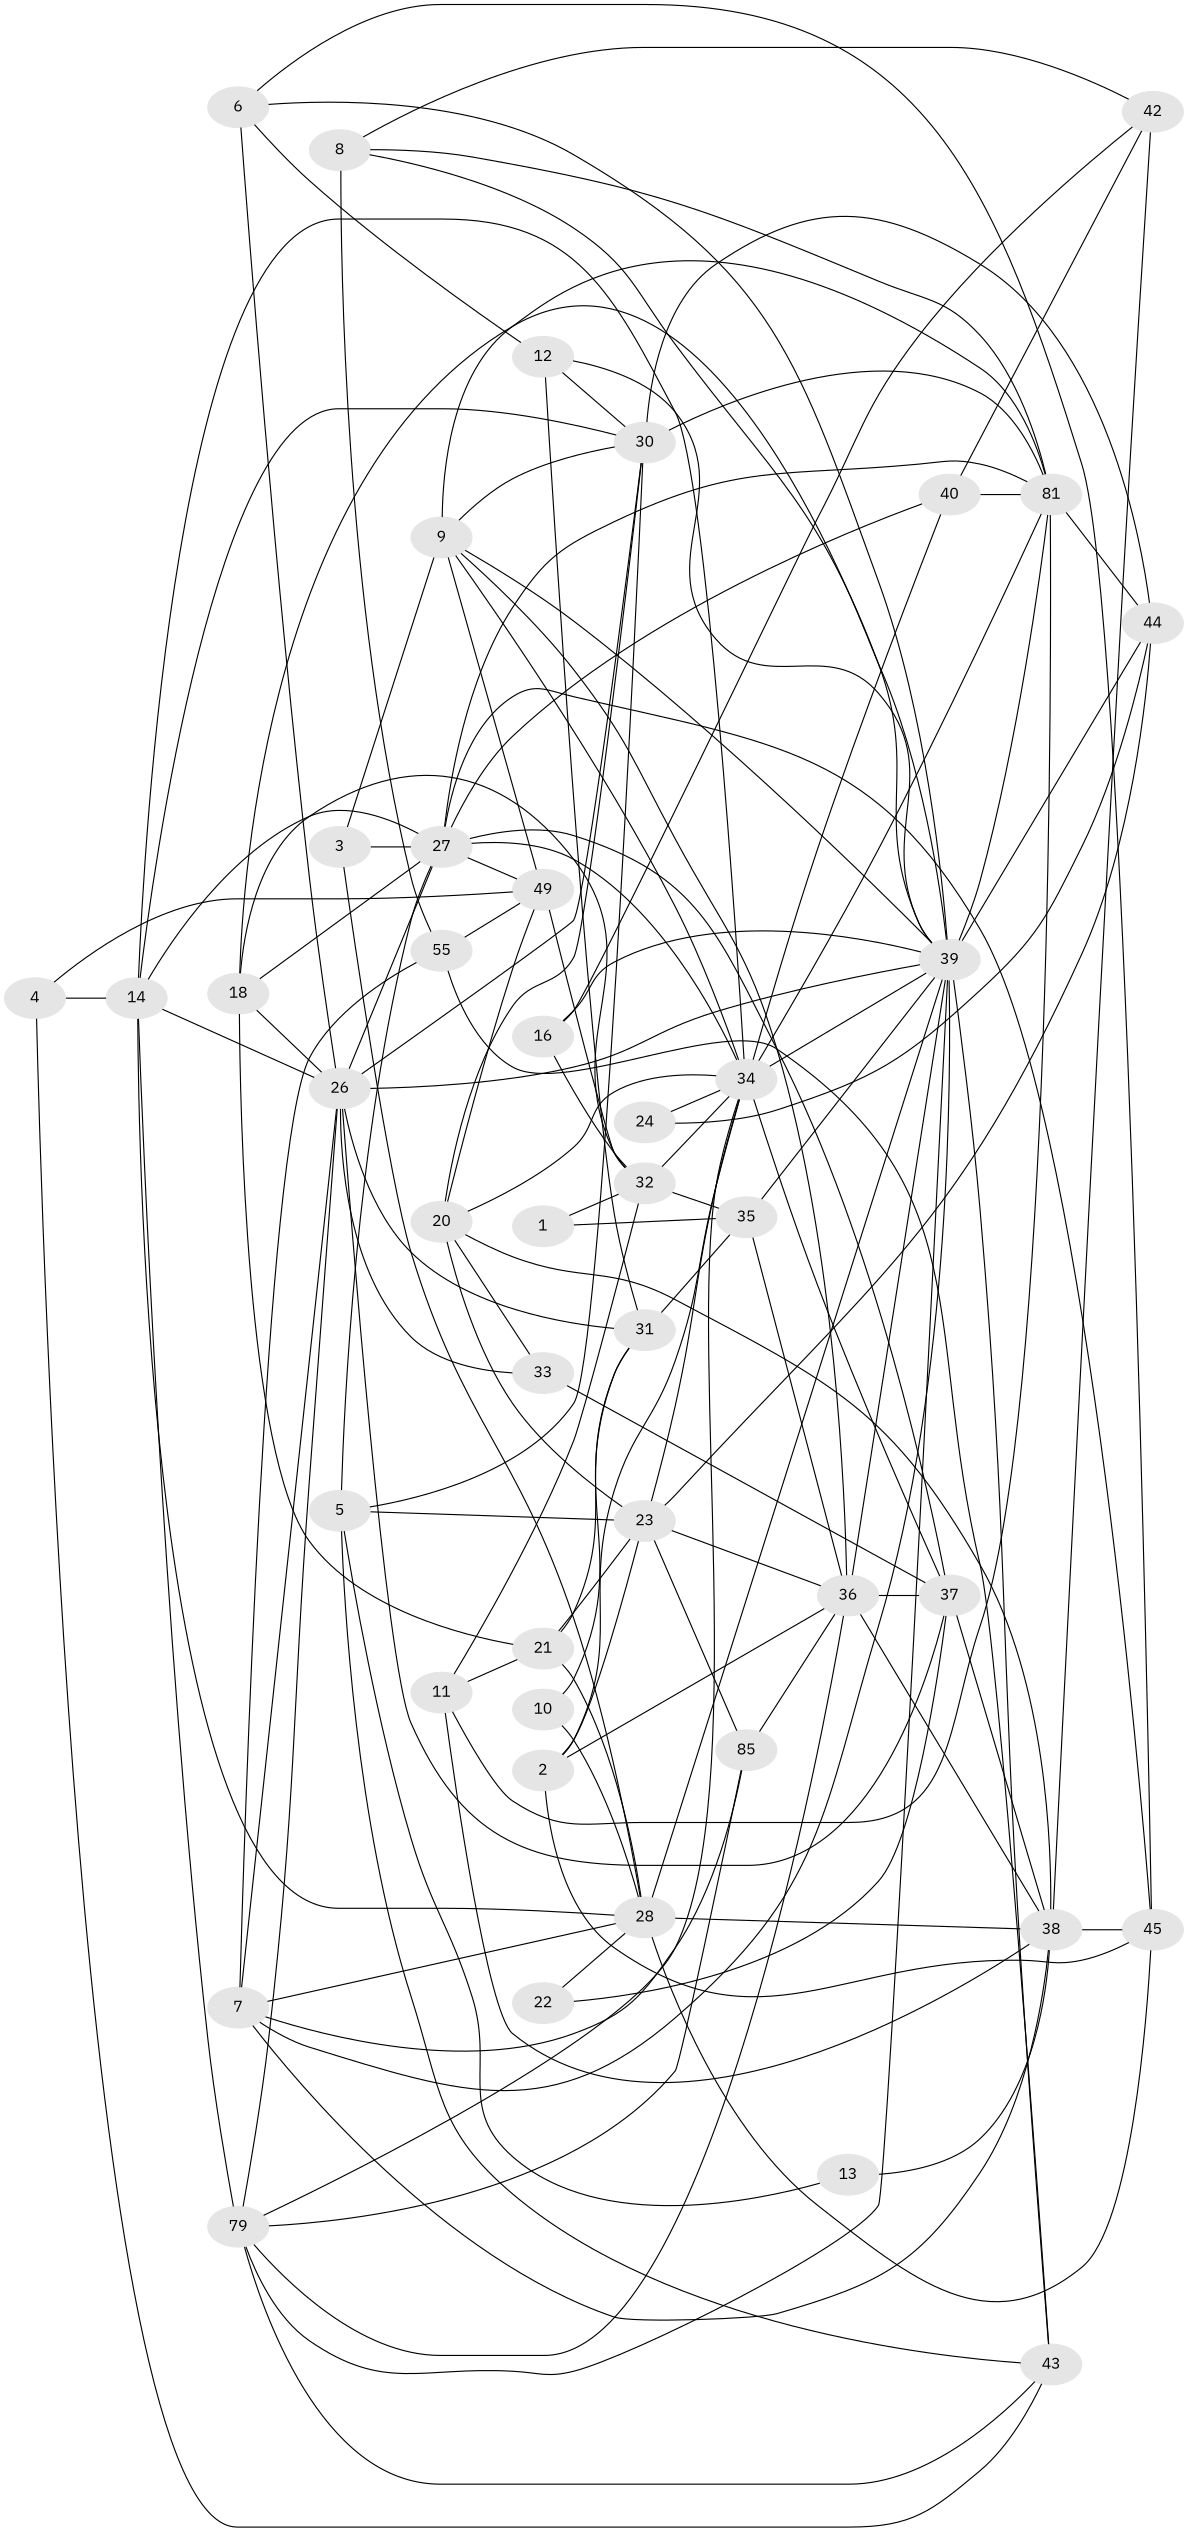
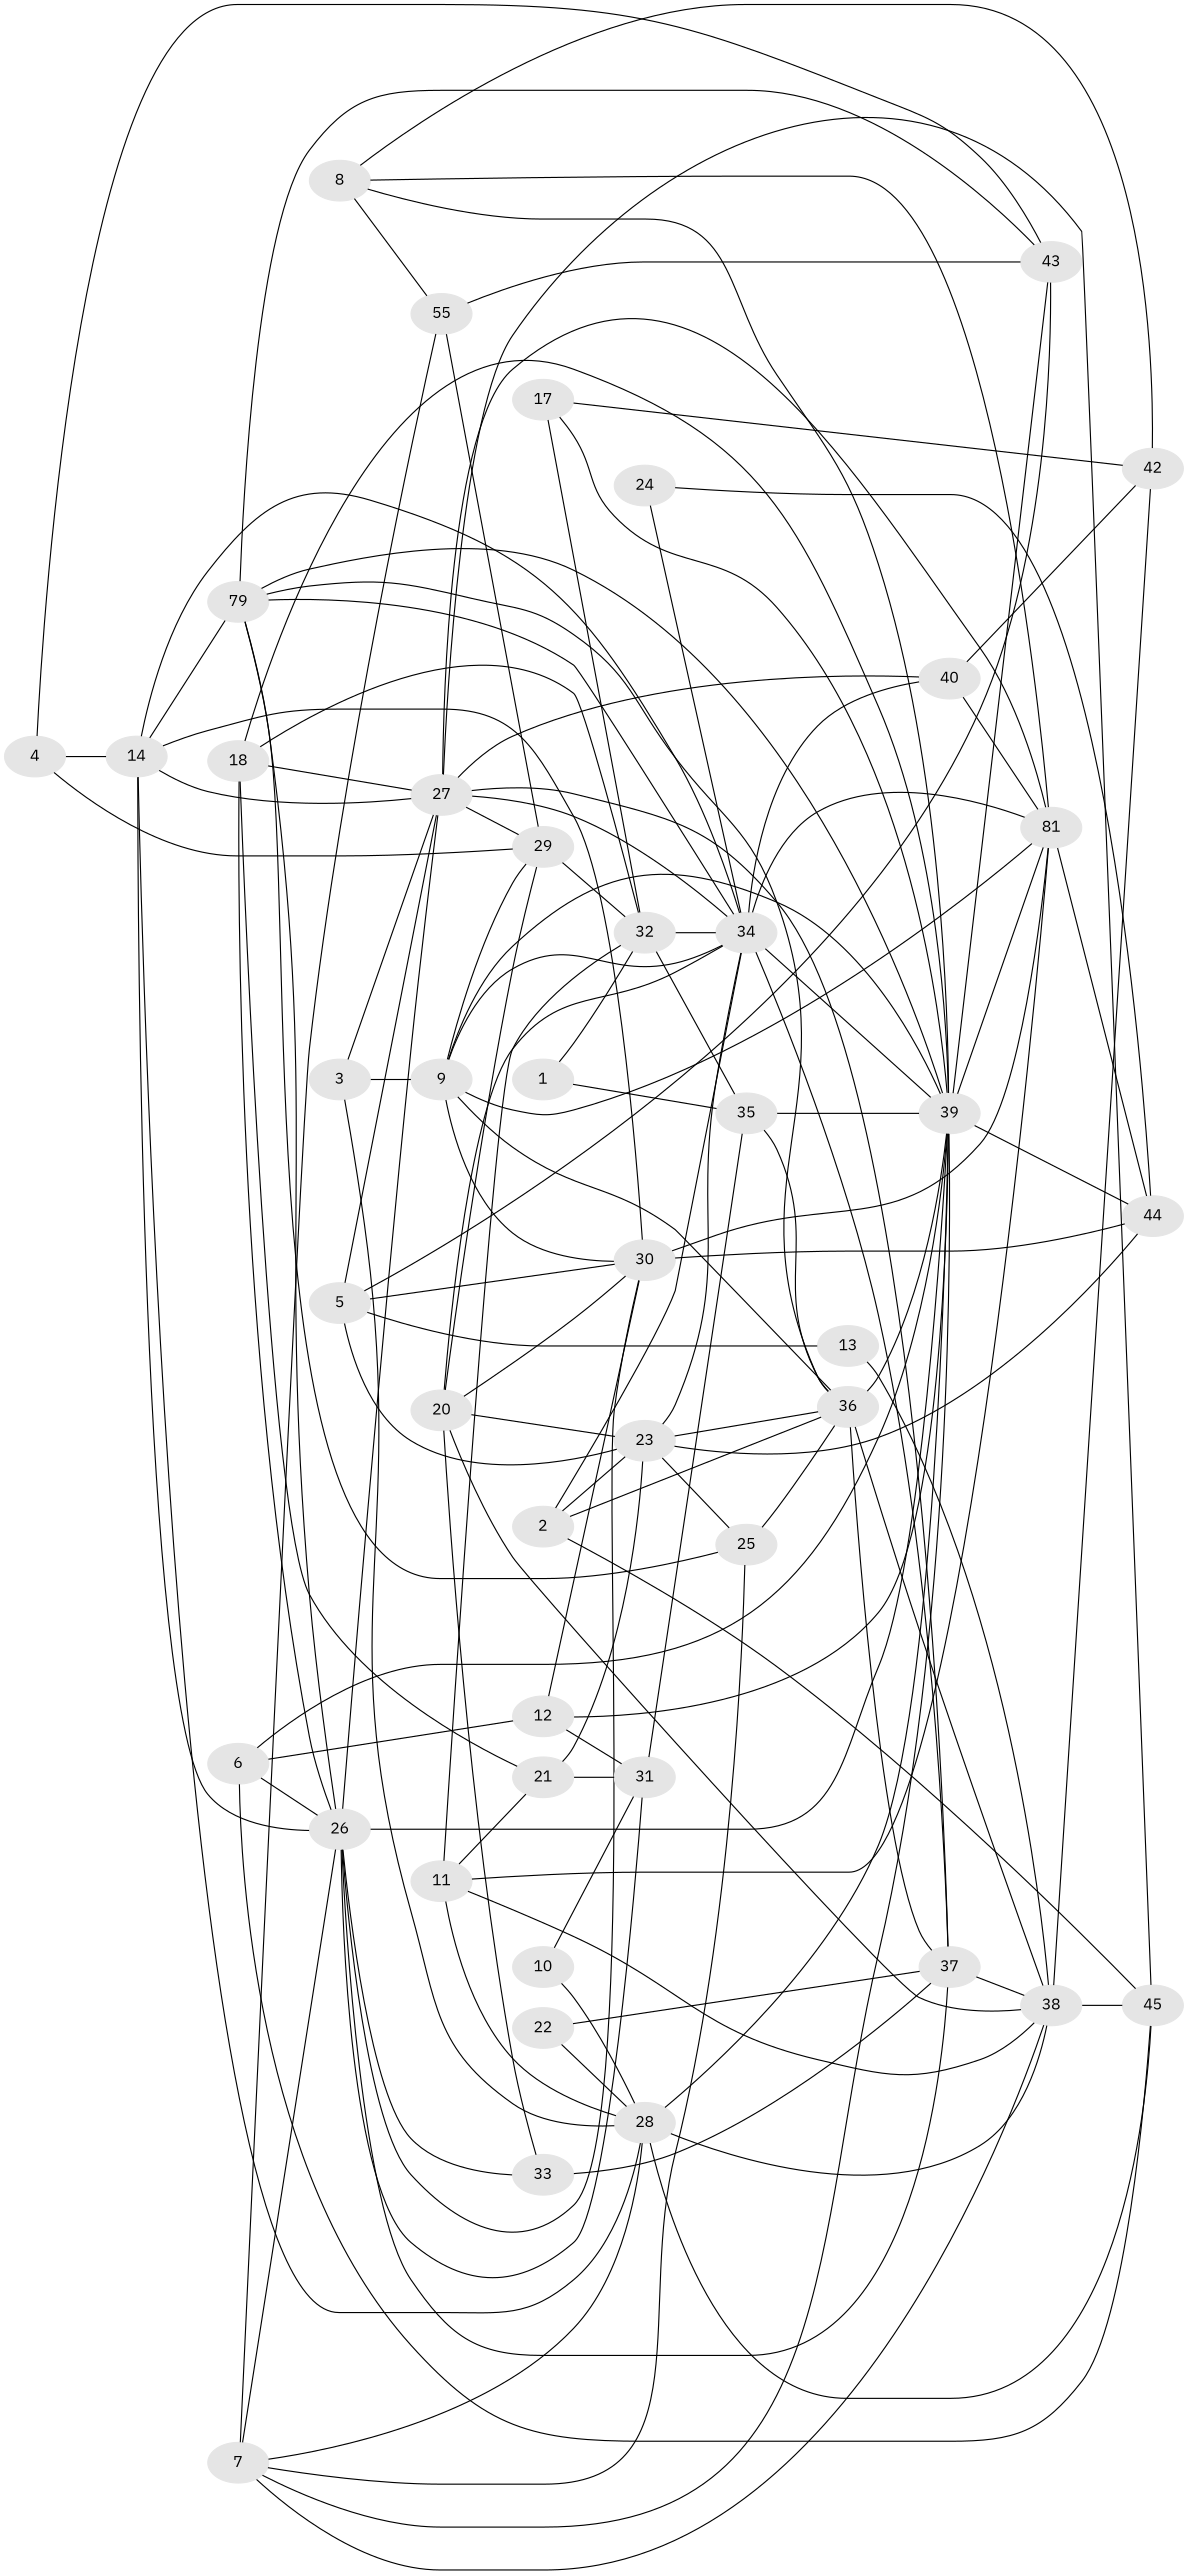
node "49": label "49" -> "29"
node "16": label "16" -> "17"
edge "21" -- "28": now "11" -- "28"
node "85": label "85" -> "25"
